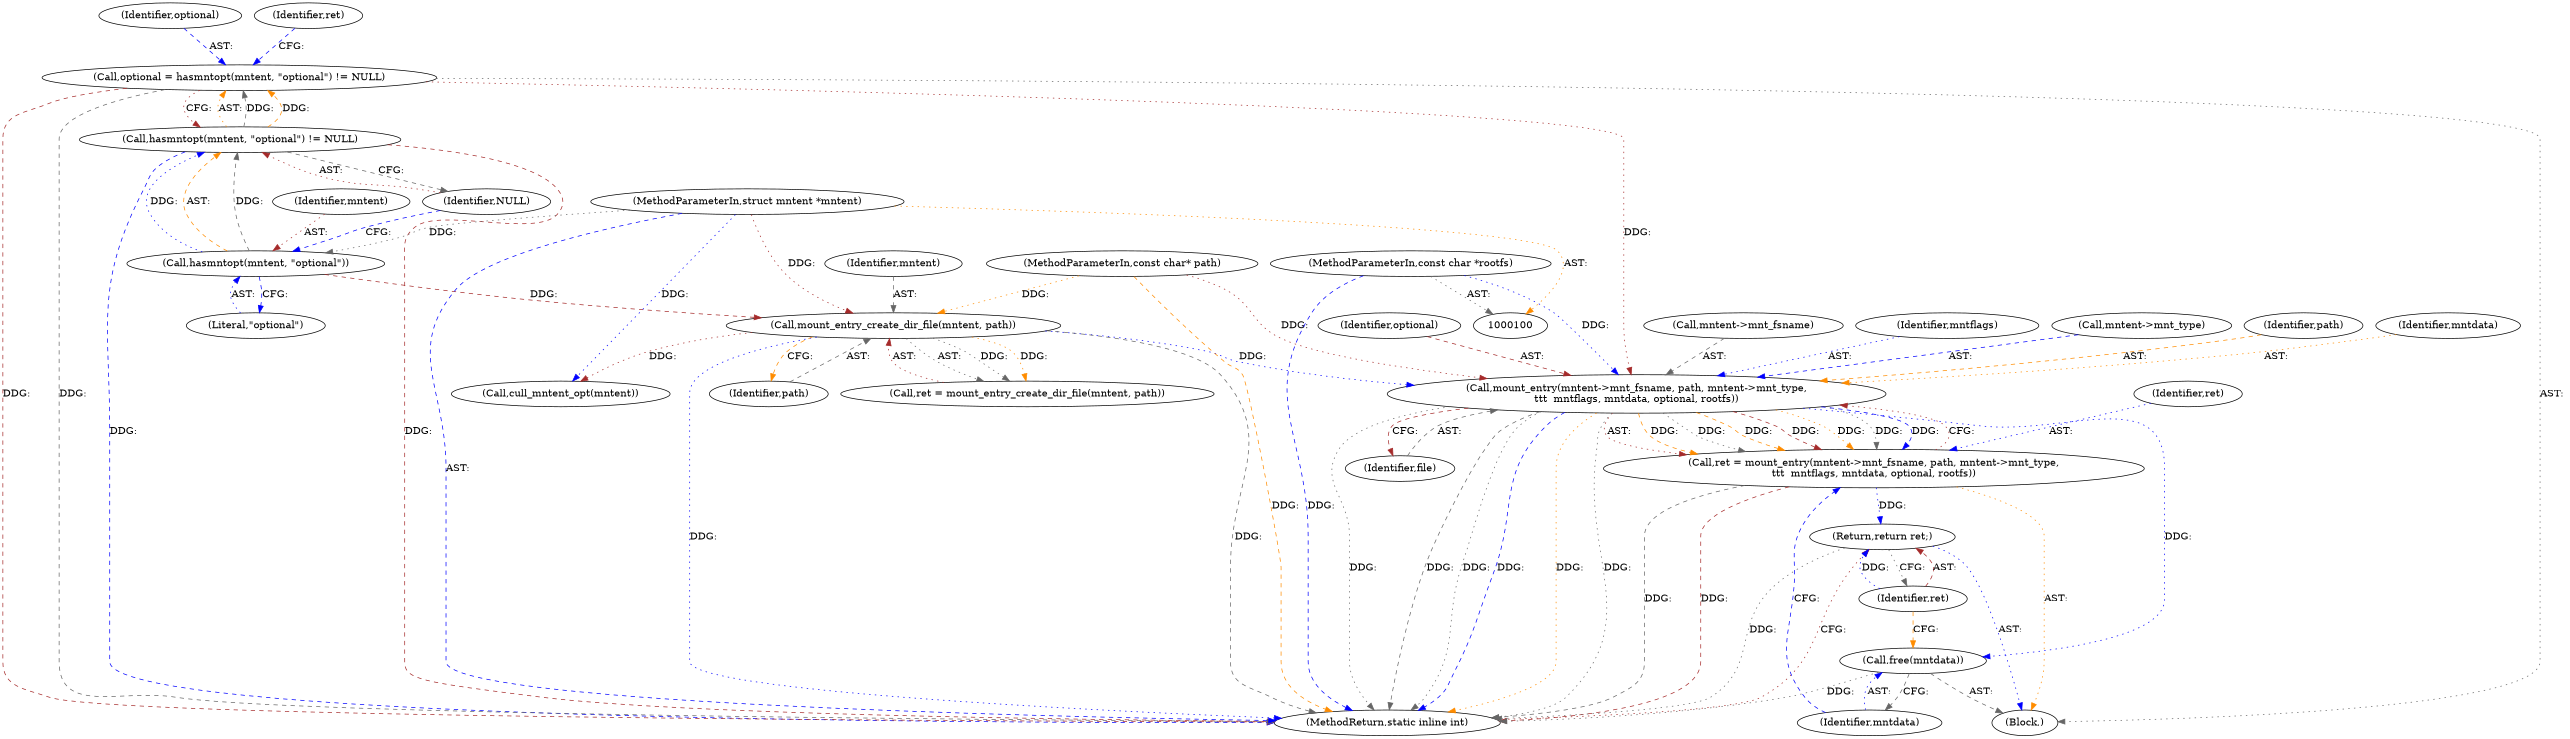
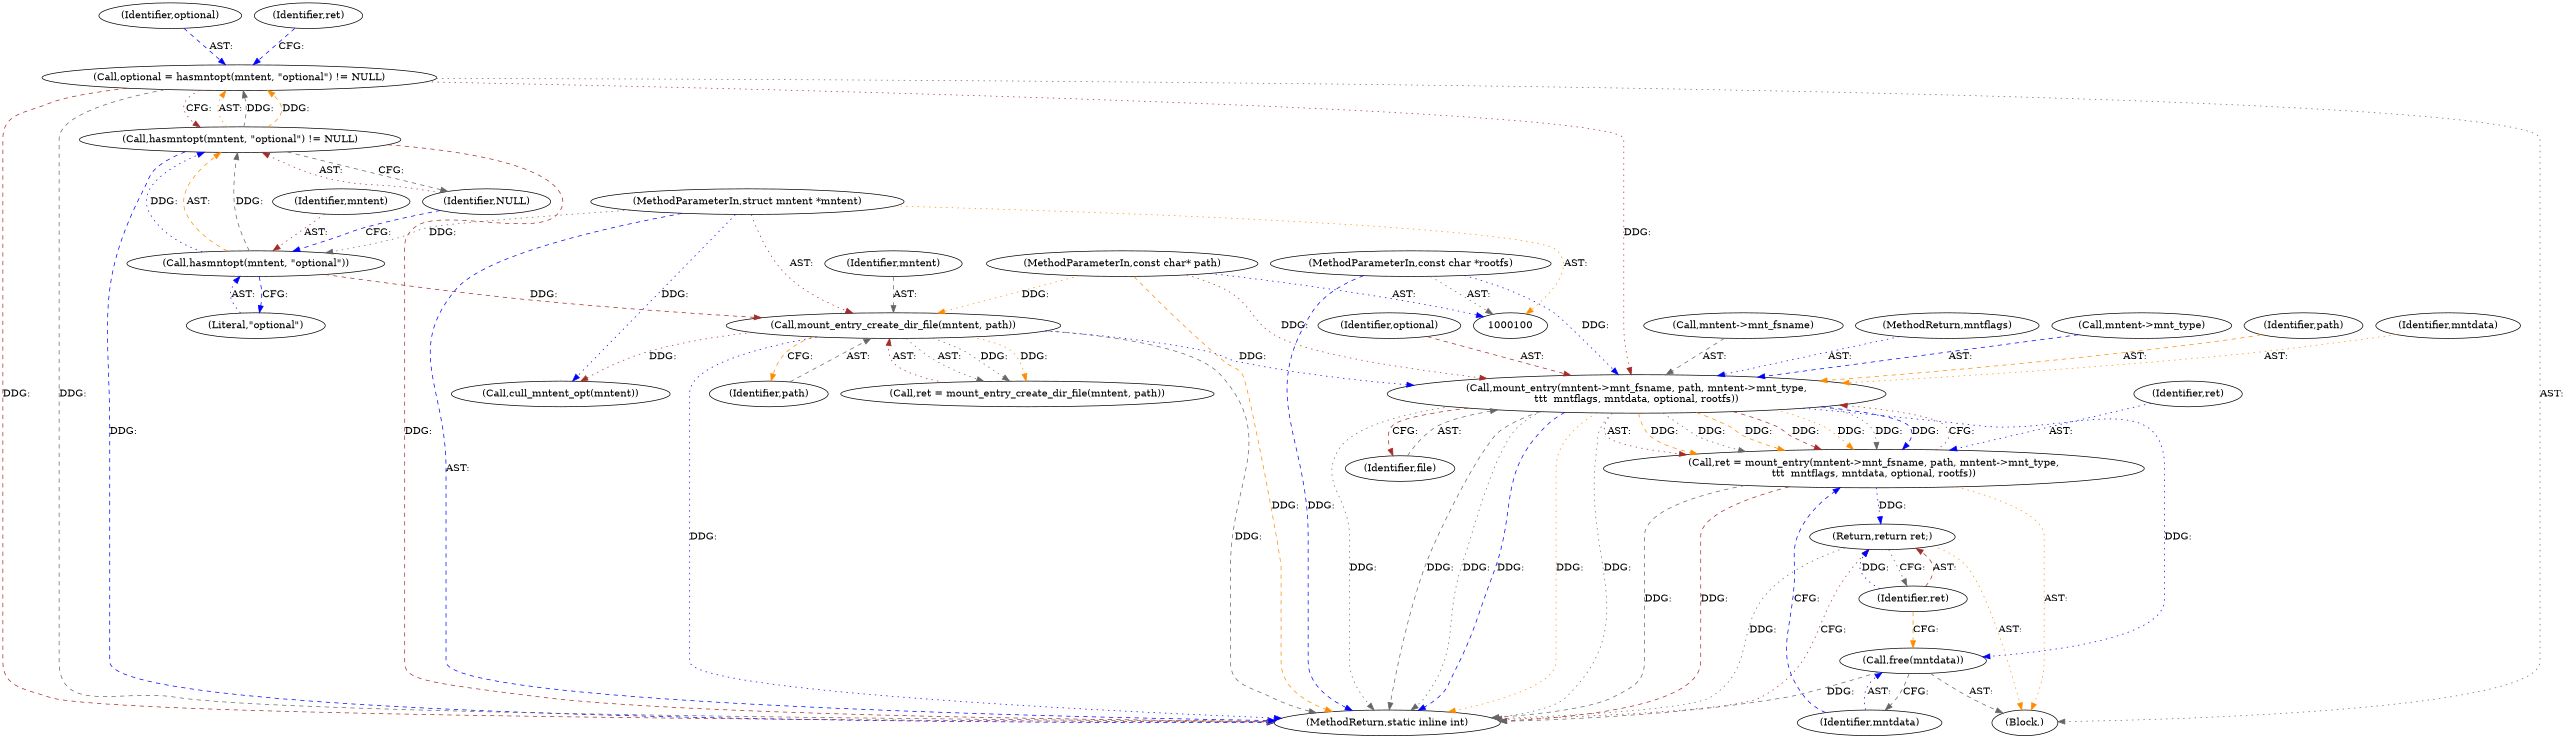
edge "(MethodParameterIn,struct mntent *mntent)" -> "(Call,mount_entry_create_dir_file(mntent, path))": label "DDG: " -> "AST: "
edge "(MethodParameterIn,const char* path)" -> "1000100": added, label "AST:"
node "(Identifier,mntflags)": label "(Identifier,mntflags)" -> "(MethodReturn,mntflags)"
edge "(Return,return ret;)" -> "(Block,)": color blue -> darkorange
edge "(Call,free(mntdata))" -> "(MethodReturn,static inline int)": style dotted -> dashed
